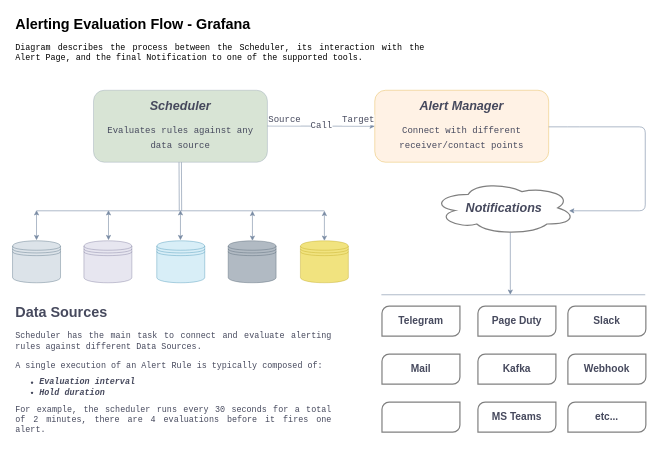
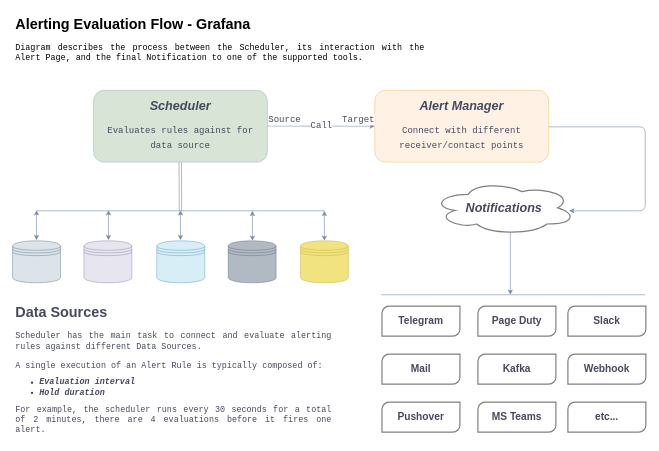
node "Evaluates rules against any data source": label "Evaluates rules against any data source" -> "Evaluates rules against for data source"
node "Pushover": added
